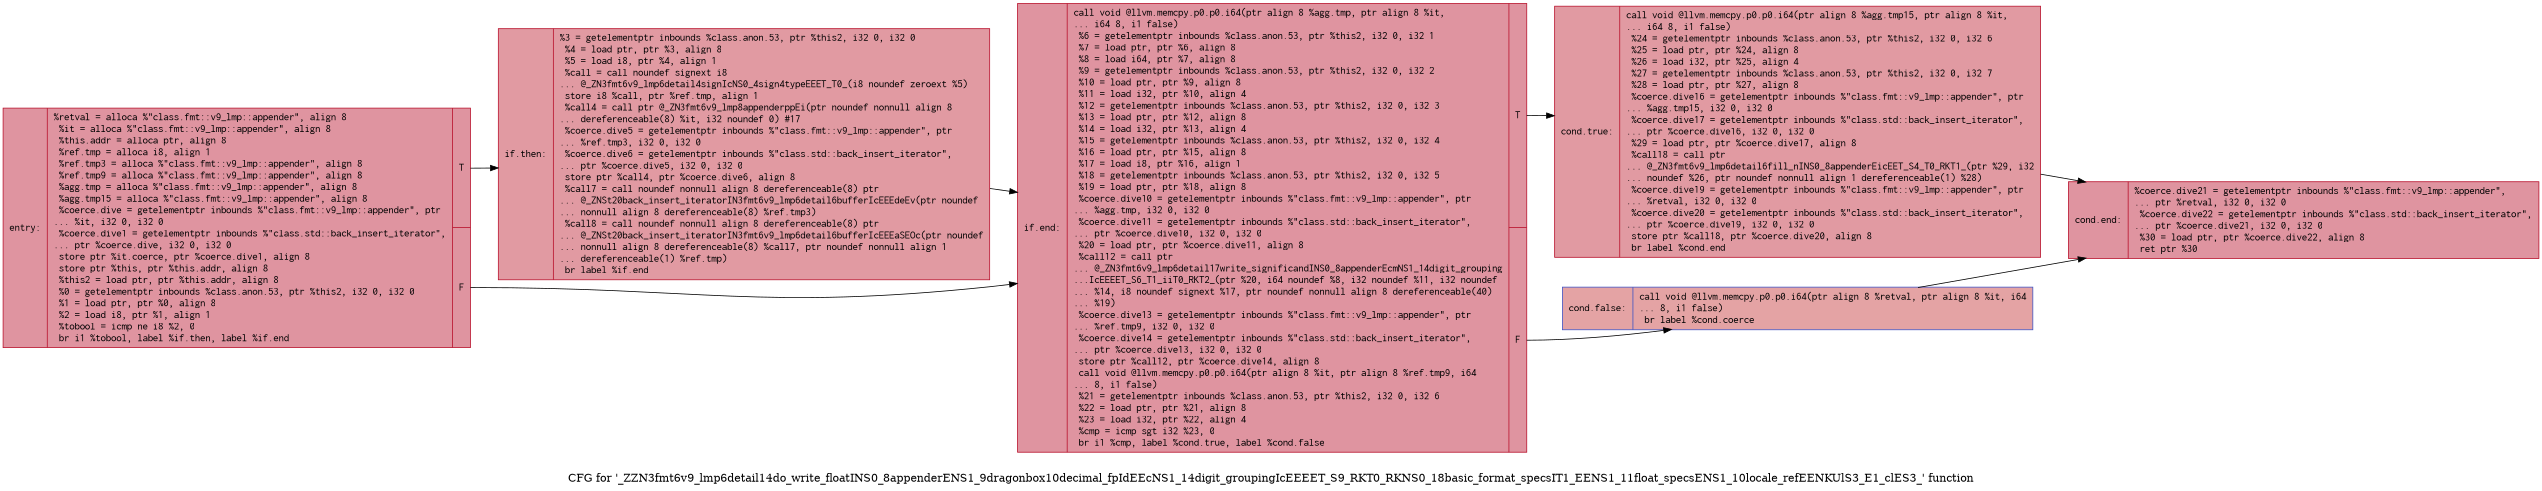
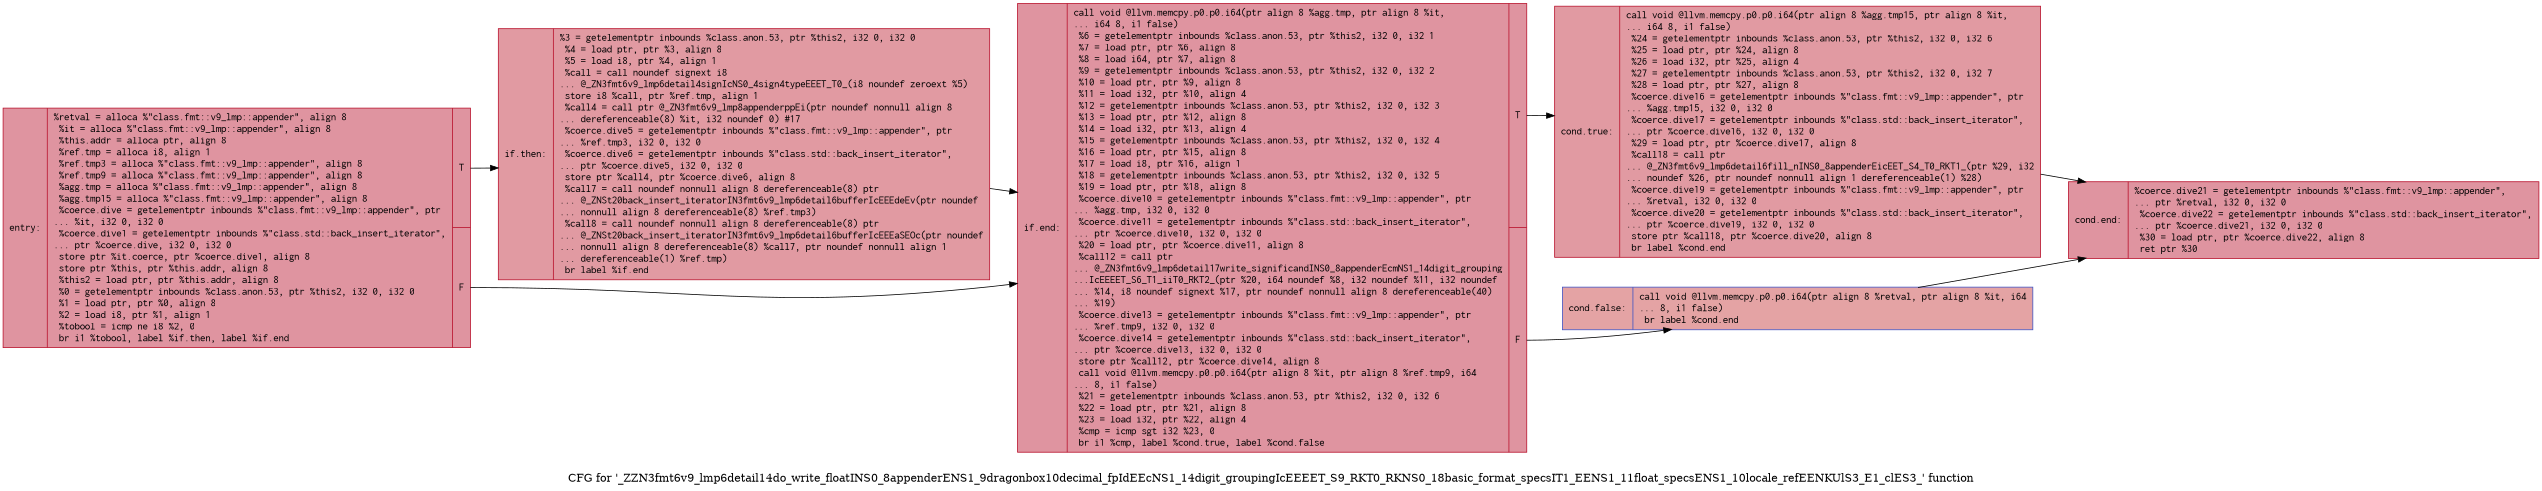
node "cond.false:": text "br label %cond.coerce" -> "br label %cond.end"
